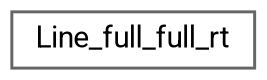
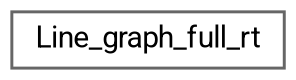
node "Line_full_full_rt": label "Line_full_full_rt" -> "Line_graph_full_rt"
